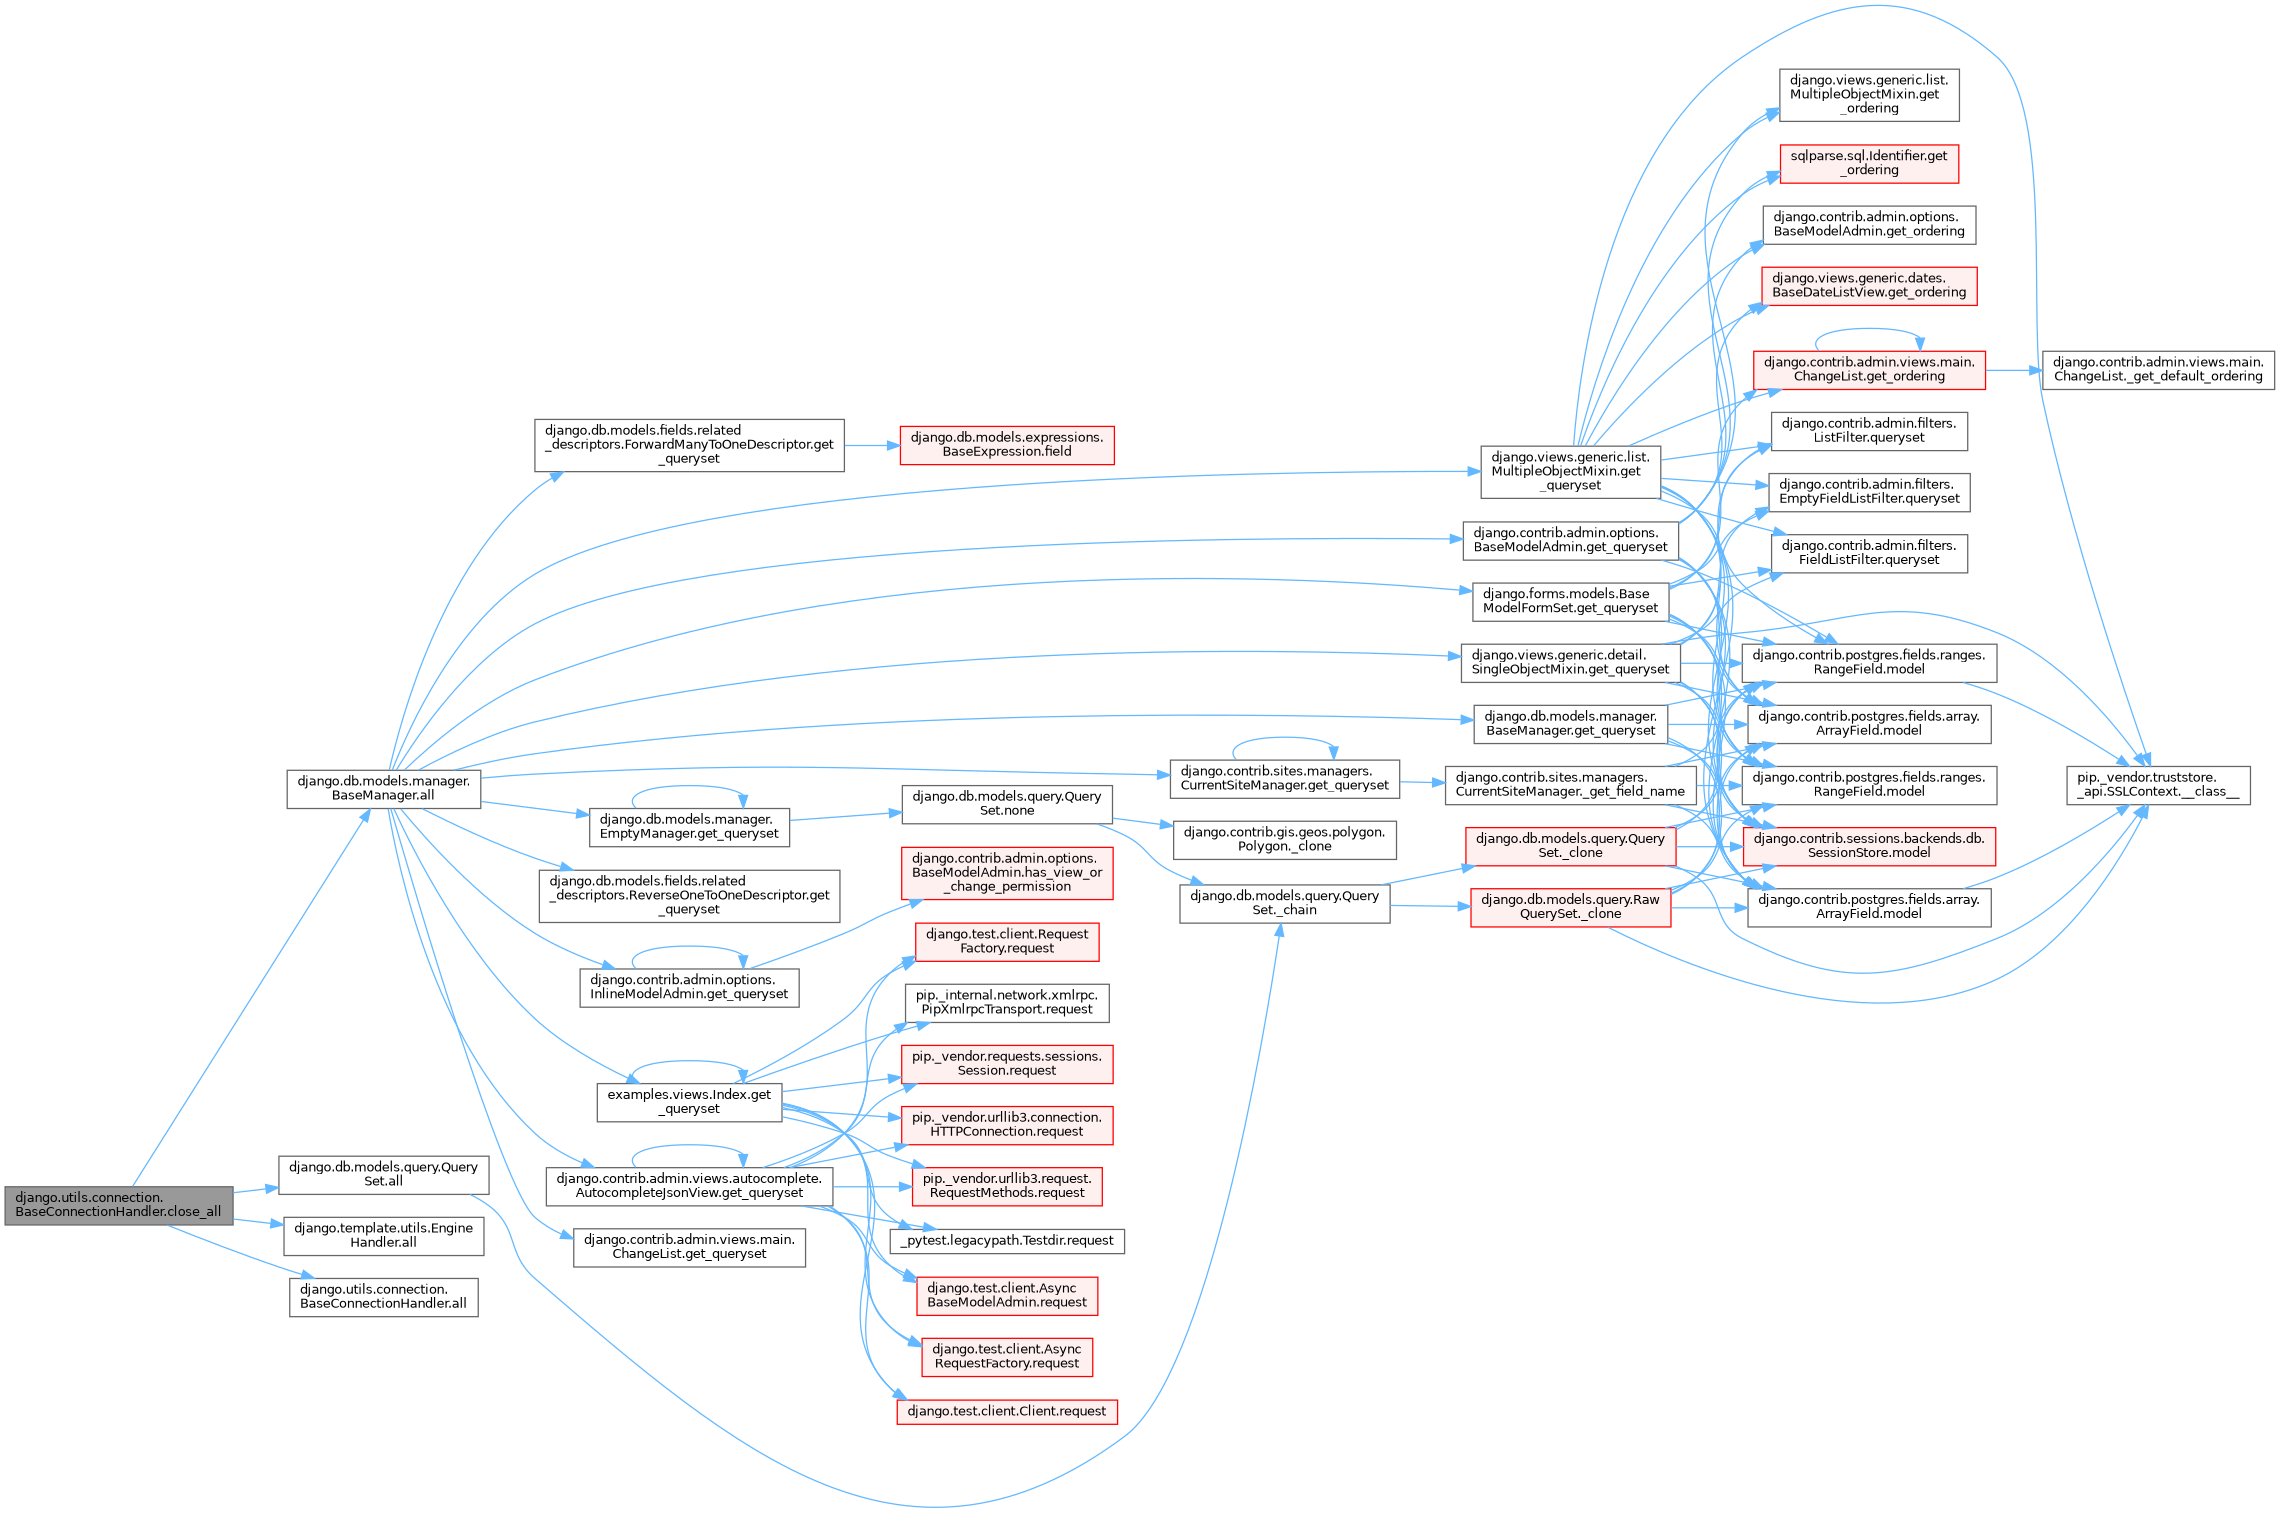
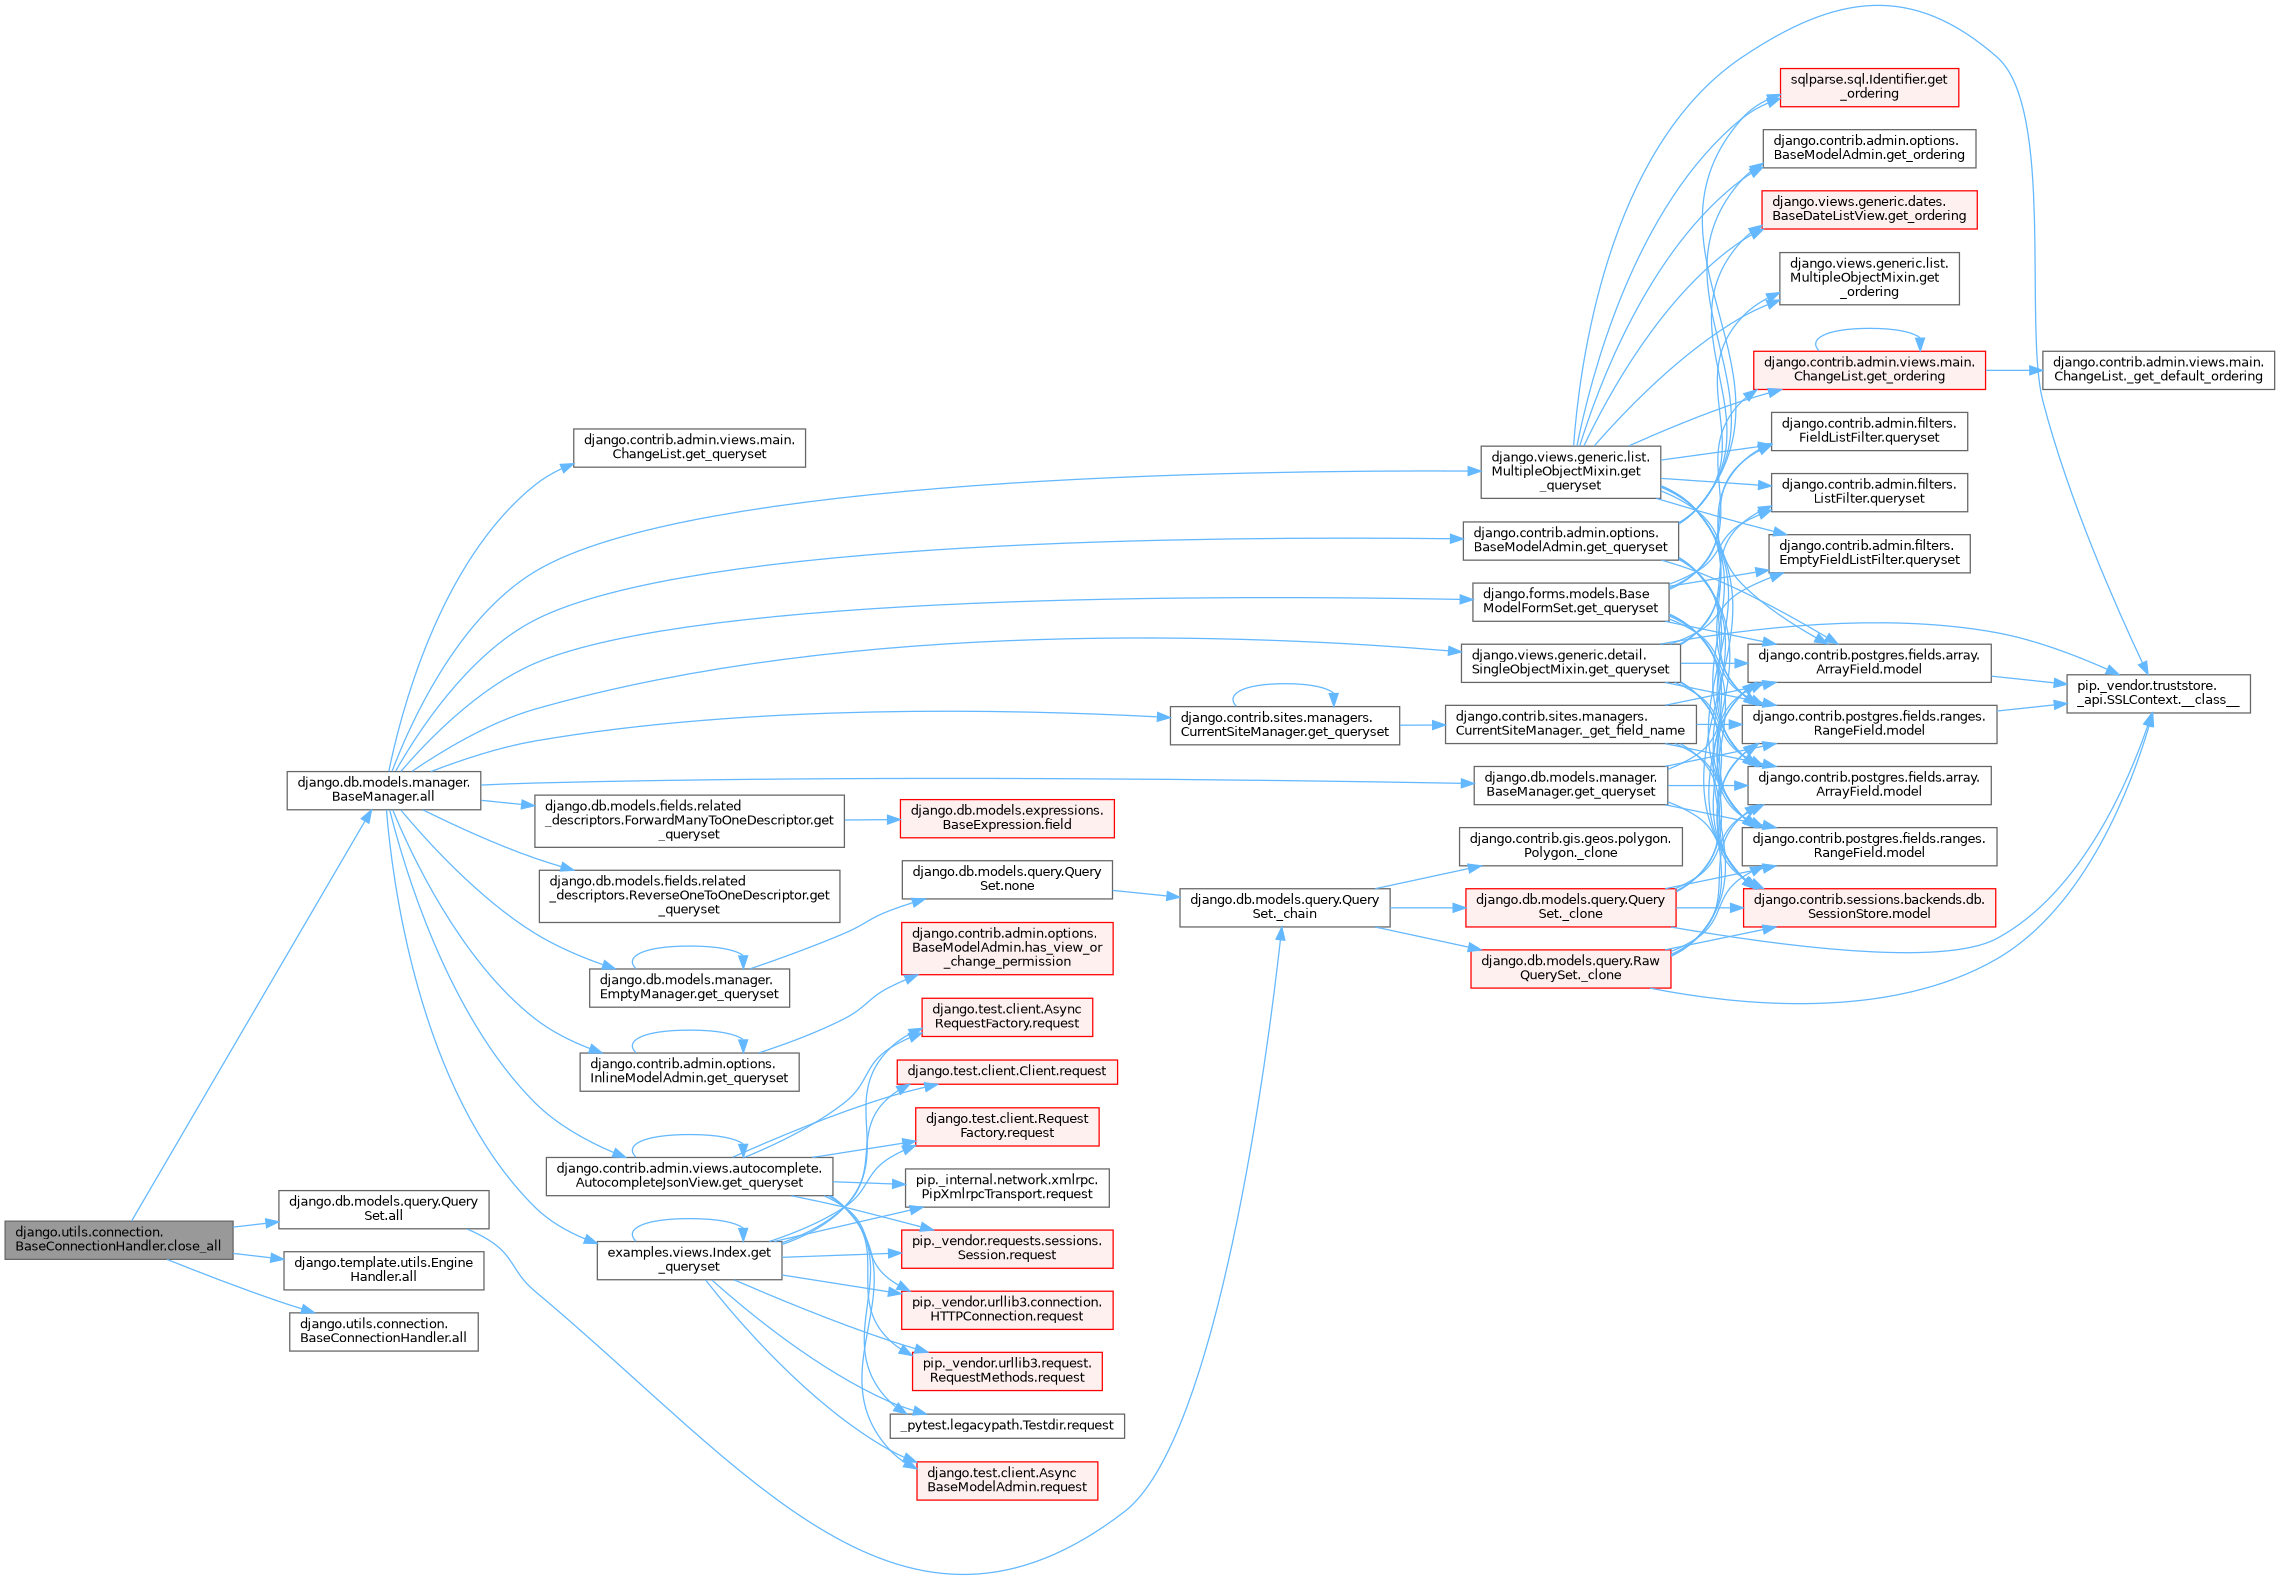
edge "django.db.models.query.Query Set.none" -> "django.contrib.gis.geos.polygon. Polygon._clone": now "django.db.models.query.Query Set._chain" -> "django.contrib.gis.geos.polygon. Polygon._clone"
